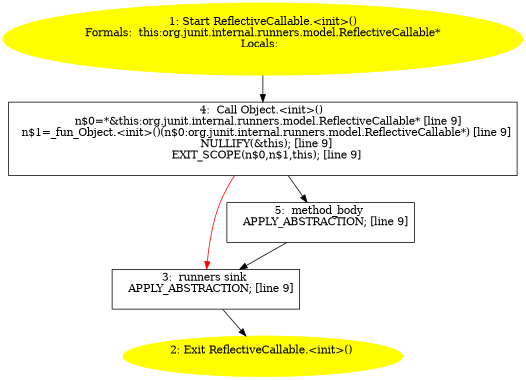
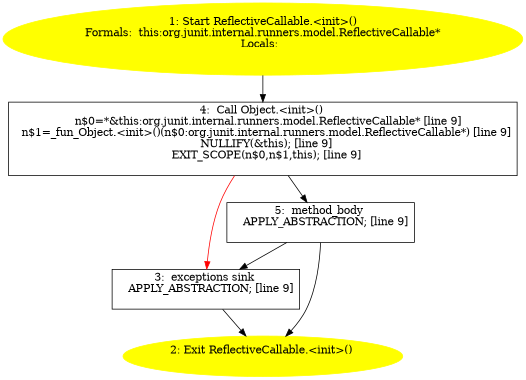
node "3:  runners sink APPLY_ABSTRACTION; [line 9]": label "3:  runners sink APPLY_ABSTRACTION; [line 9]" -> "3:  exceptions sink APPLY_ABSTRACTION; [line 9]"
edge "5:  method_body APPLY_ABSTRACTION; [line 9]" -> "2: Exit ReflectiveCallable.<init>()": added
